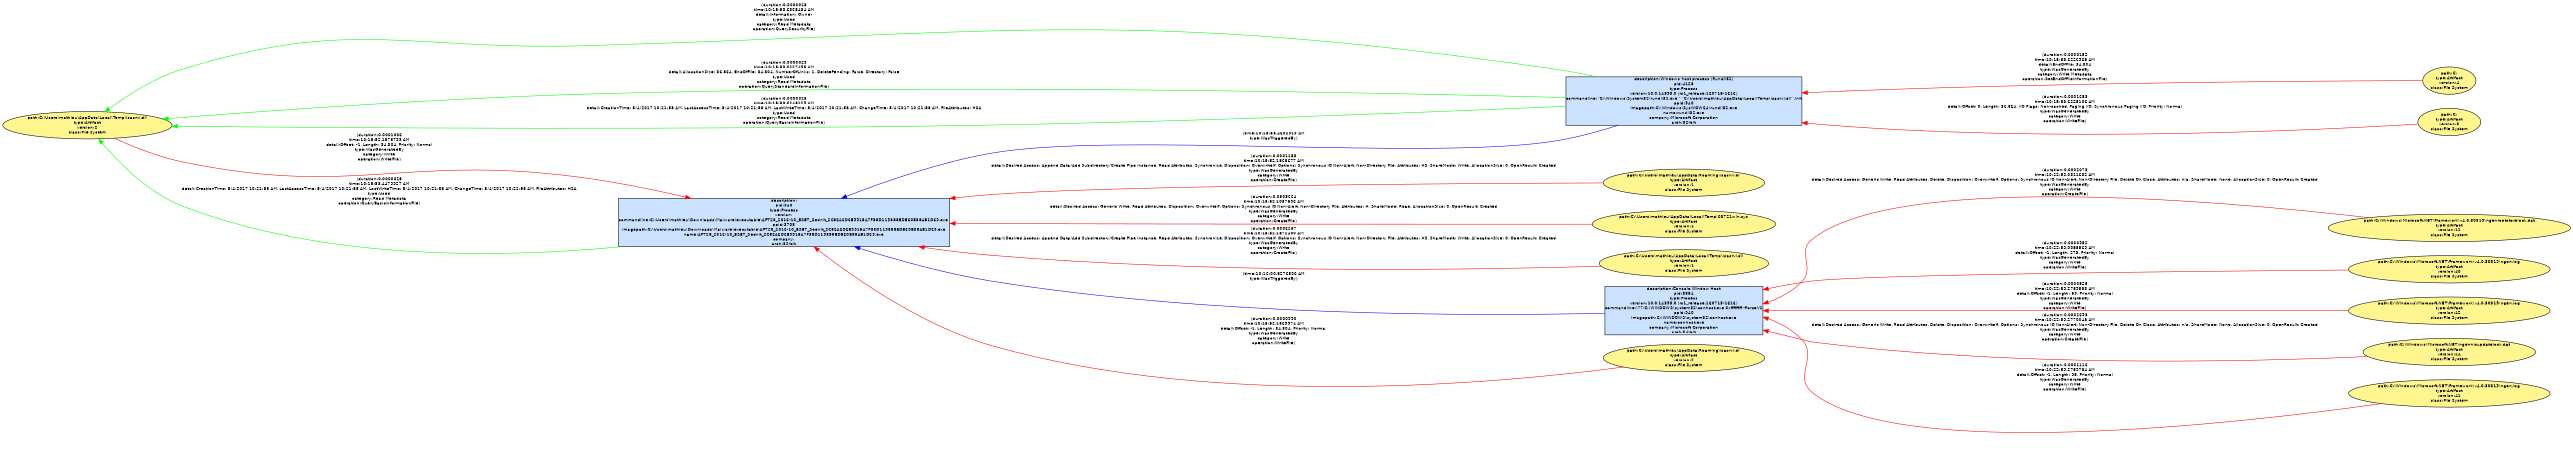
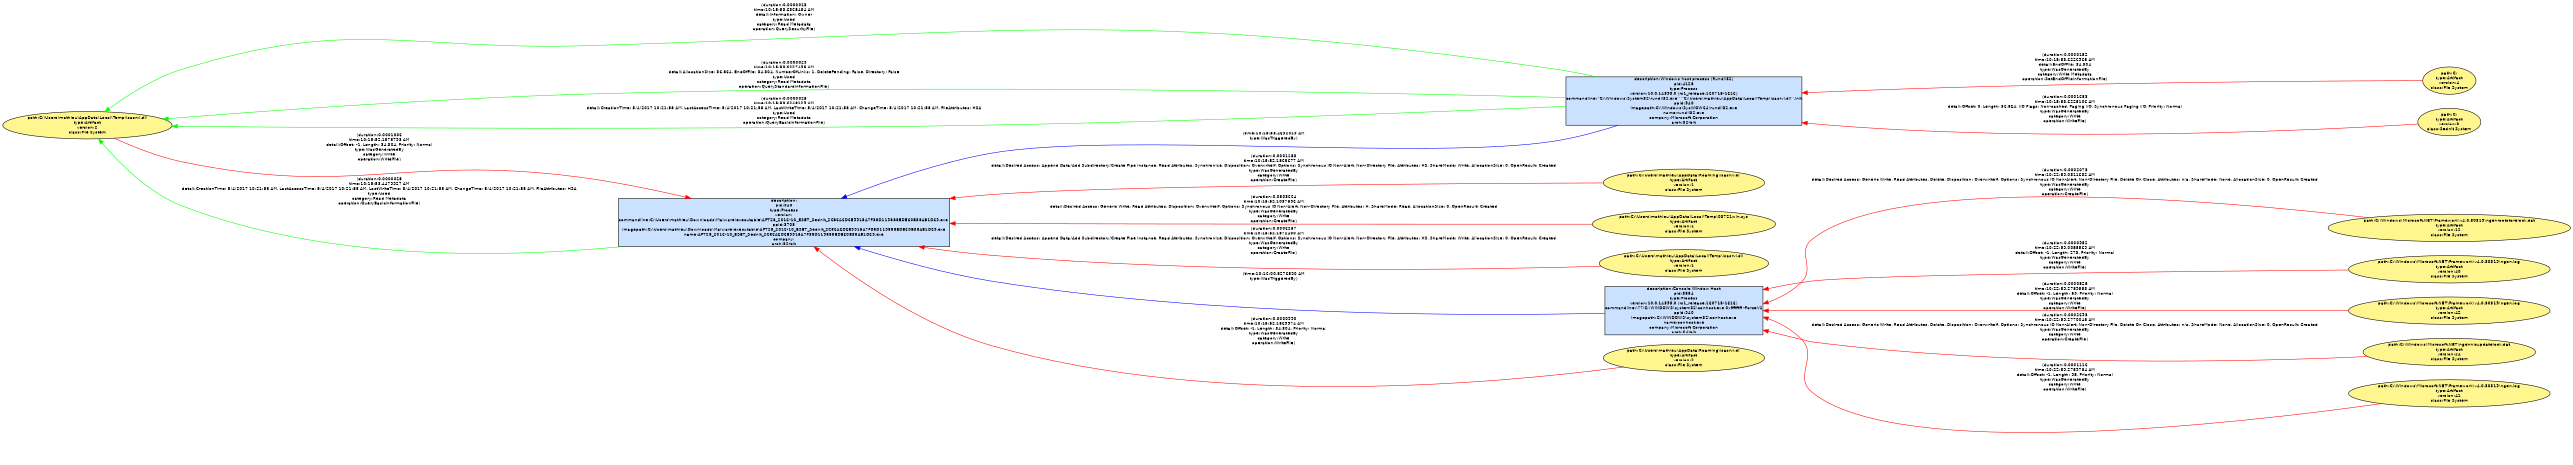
node "path:C: type:Artifact version:3 class:File System": label "path:C: type:Artifact version:3 class:File System" -> "path:C: type:Artifact version:3 class:Sednit System"
